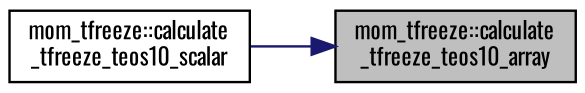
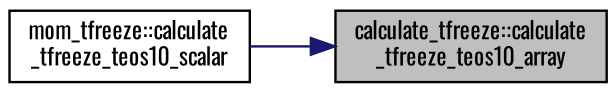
node "mom_tfreeze::calculate _tfreeze_teos10_array": label "mom_tfreeze::calculate _tfreeze_teos10_array" -> "calculate_tfreeze::calculate _tfreeze_teos10_array"
